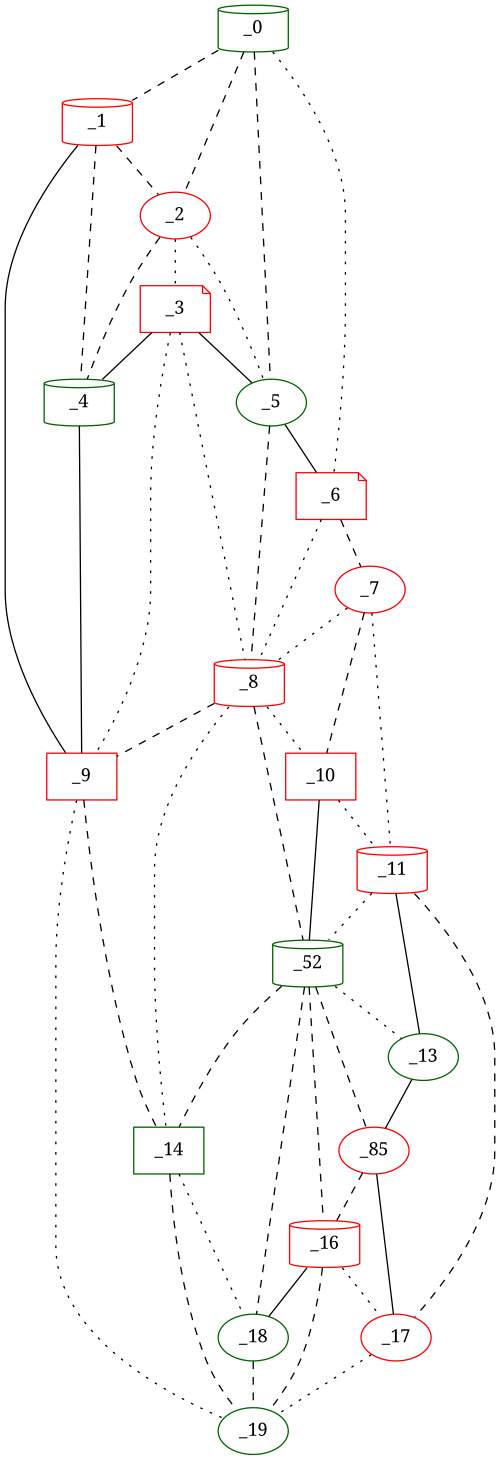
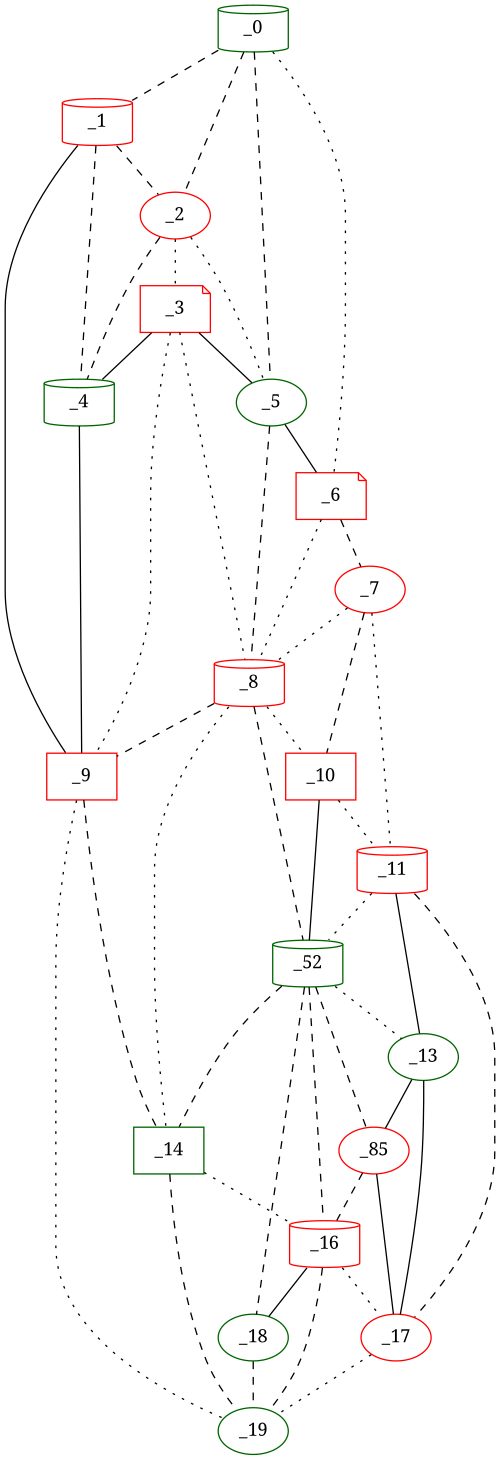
edge "_13" -- "_17": added
edge "_14" -- "_18": now "_14" -- "_16"
